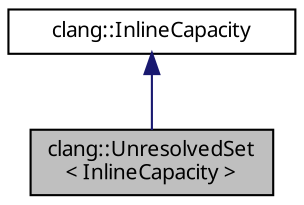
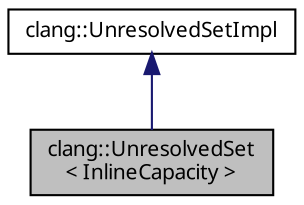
node "clang::InlineCapacity": label "clang::InlineCapacity" -> "clang::UnresolvedSetImpl"
